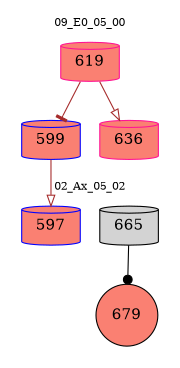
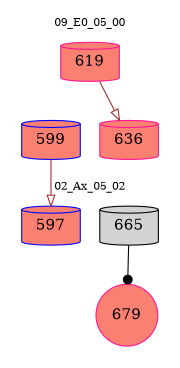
edge "619" -> "599": removed
node "679": color black -> deeppink
